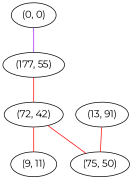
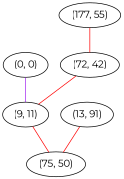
edge "(0, 0)" -- "(177, 55)": now "(0, 0)" -- "(9, 11)"
edge "(72, 42)" -- "(75, 50)": now "(9, 11)" -- "(75, 50)"
